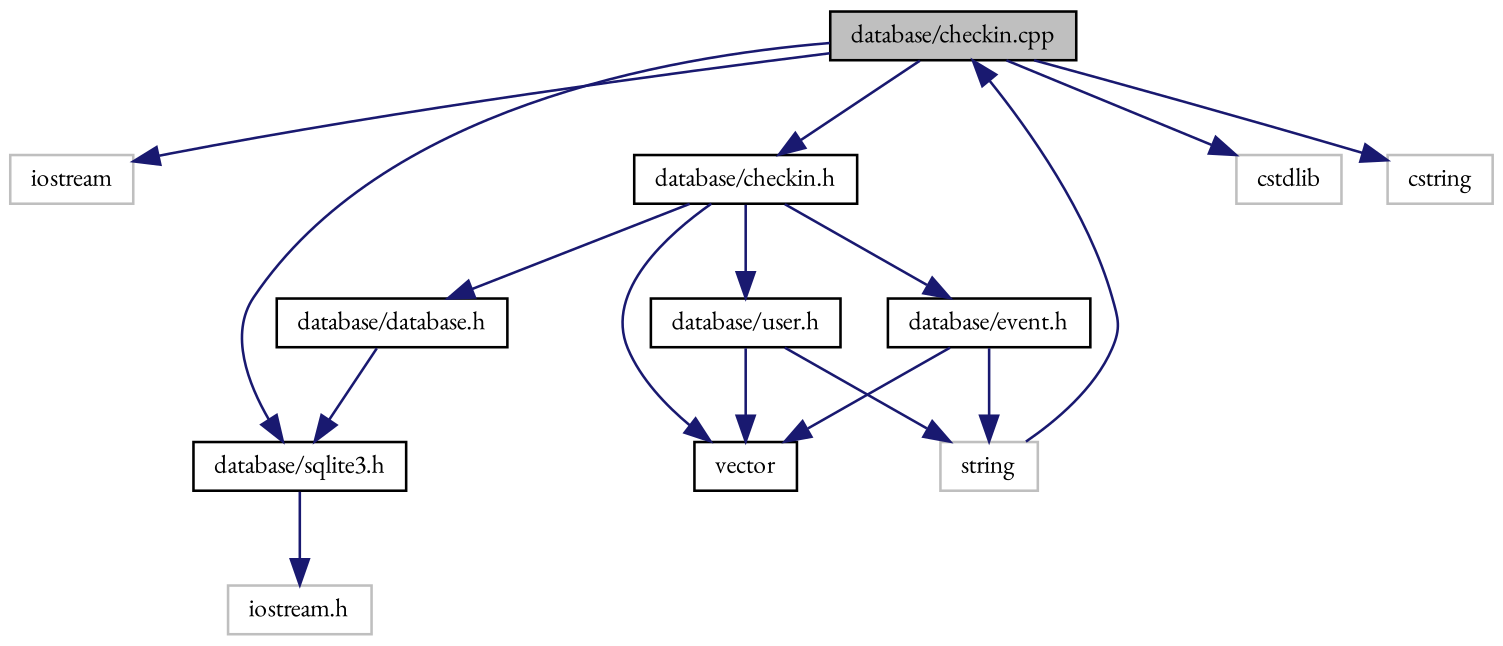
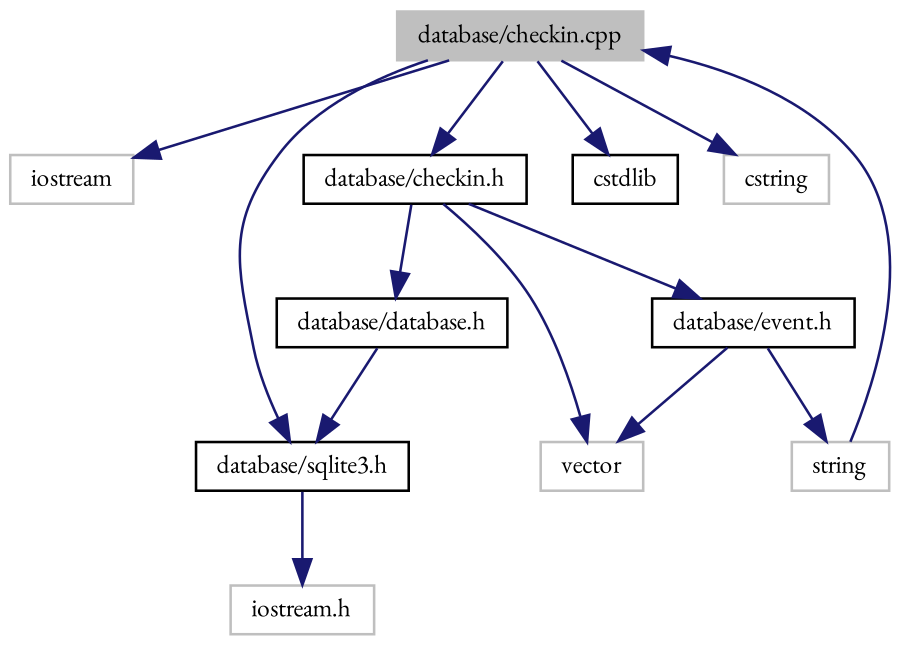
node "database/checkin.cpp": color black -> grey75
node "cstdlib": color grey75 -> black
node "database/user.h": removed
node "vector": color black -> grey75
